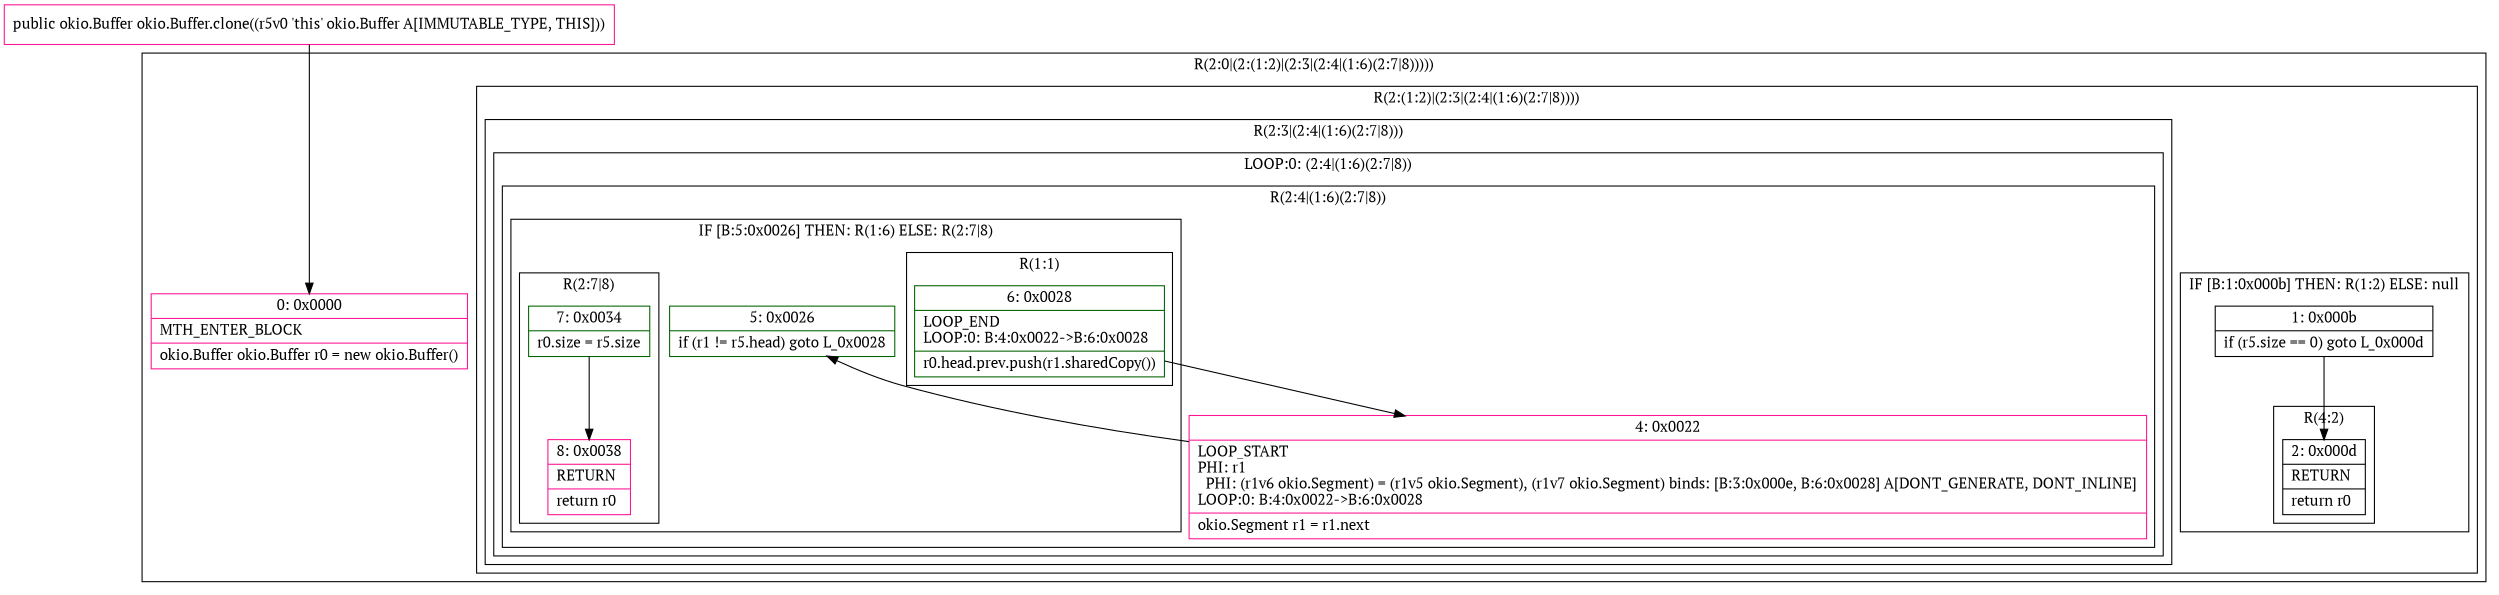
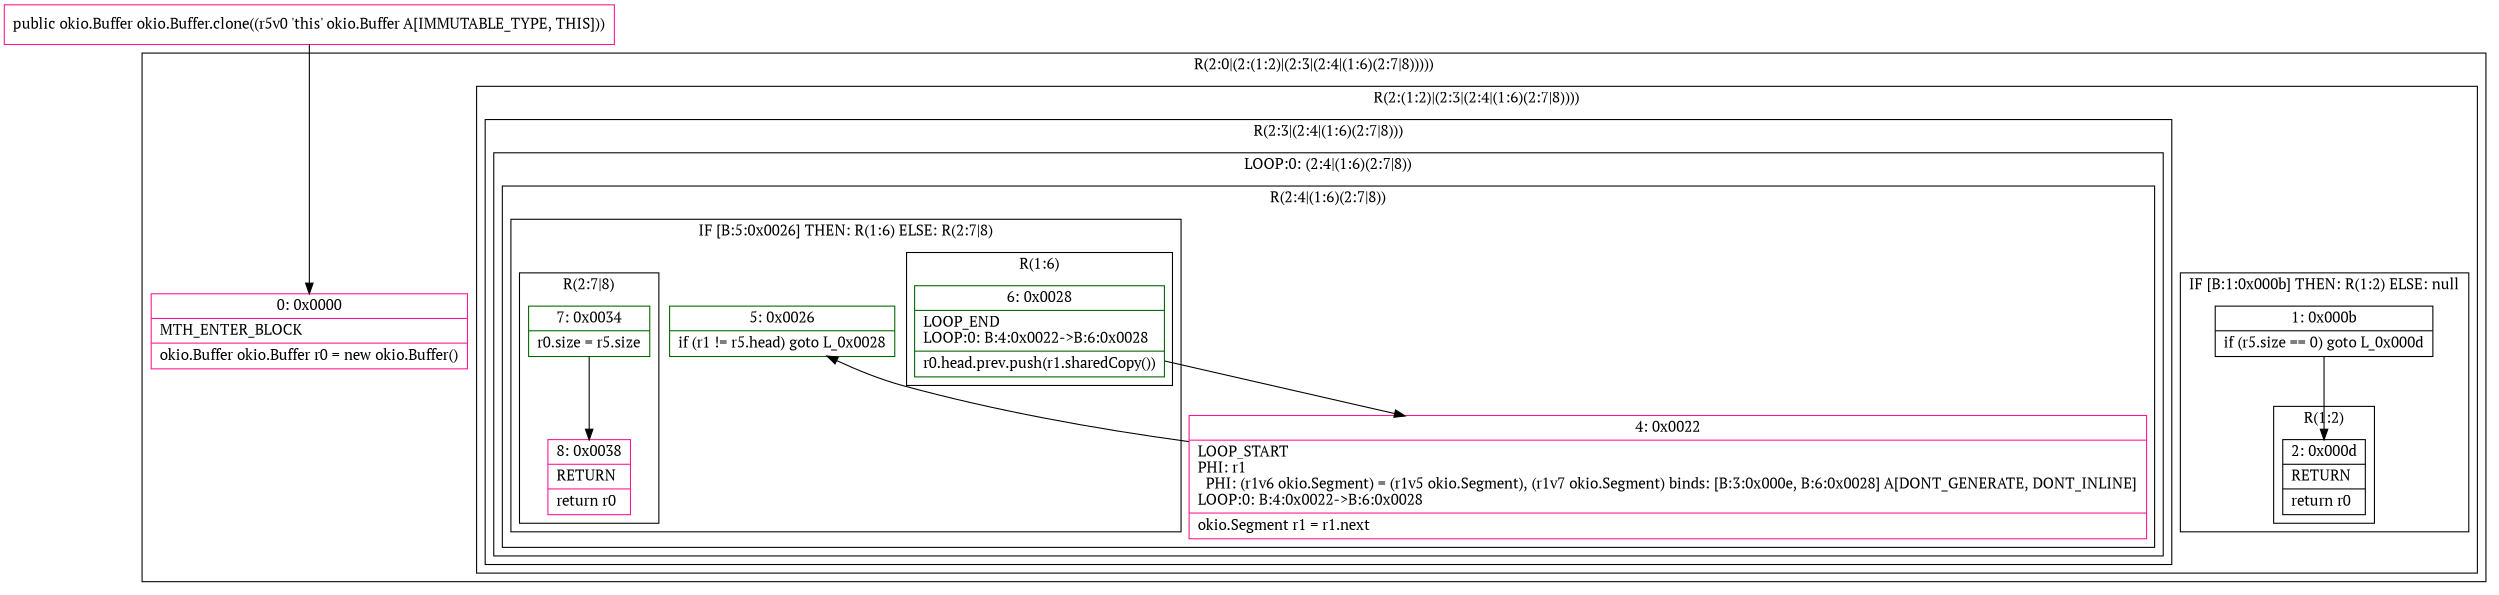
cluster "R(1:1)": label "R(1:1)" -> "R(1:6)"
cluster "R(4:2)": label "R(4:2)" -> "R(1:2)"
